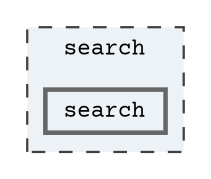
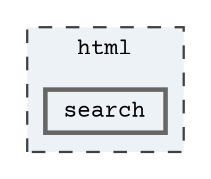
cluster "search": label "search" -> "html"
